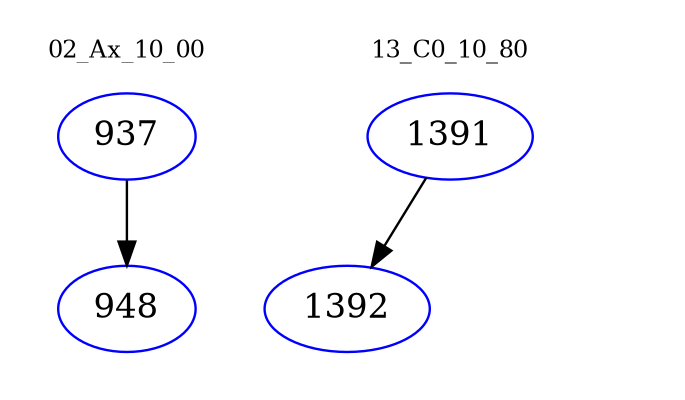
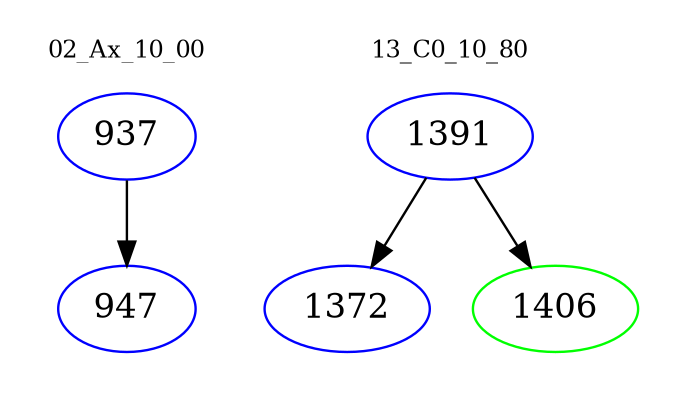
node "948": label "948" -> "947"
node "1392": label "1392" -> "1372"
node "1406": added
